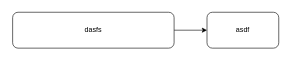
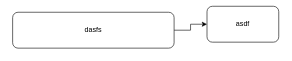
node "asdf": moved (243, 30) -> (243, 24)
